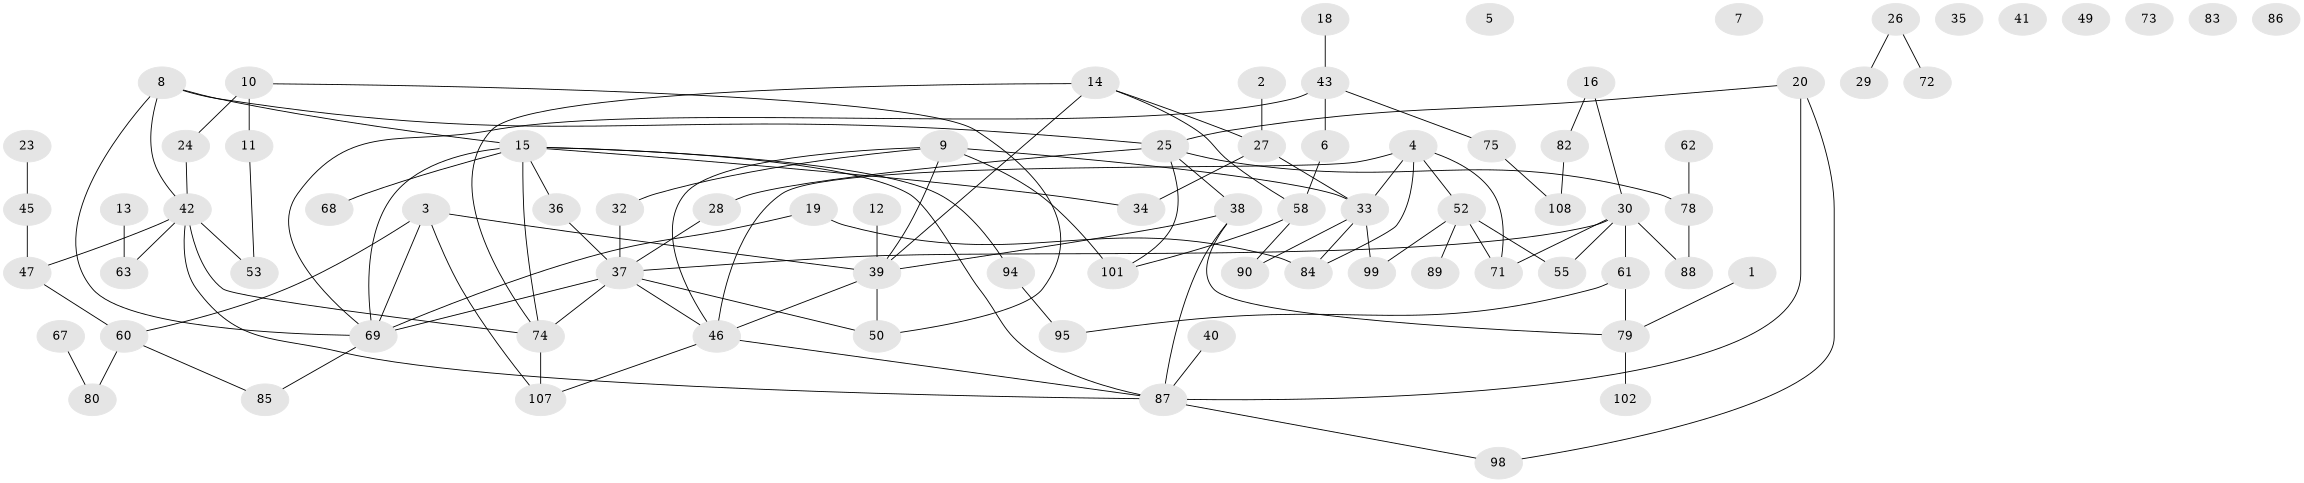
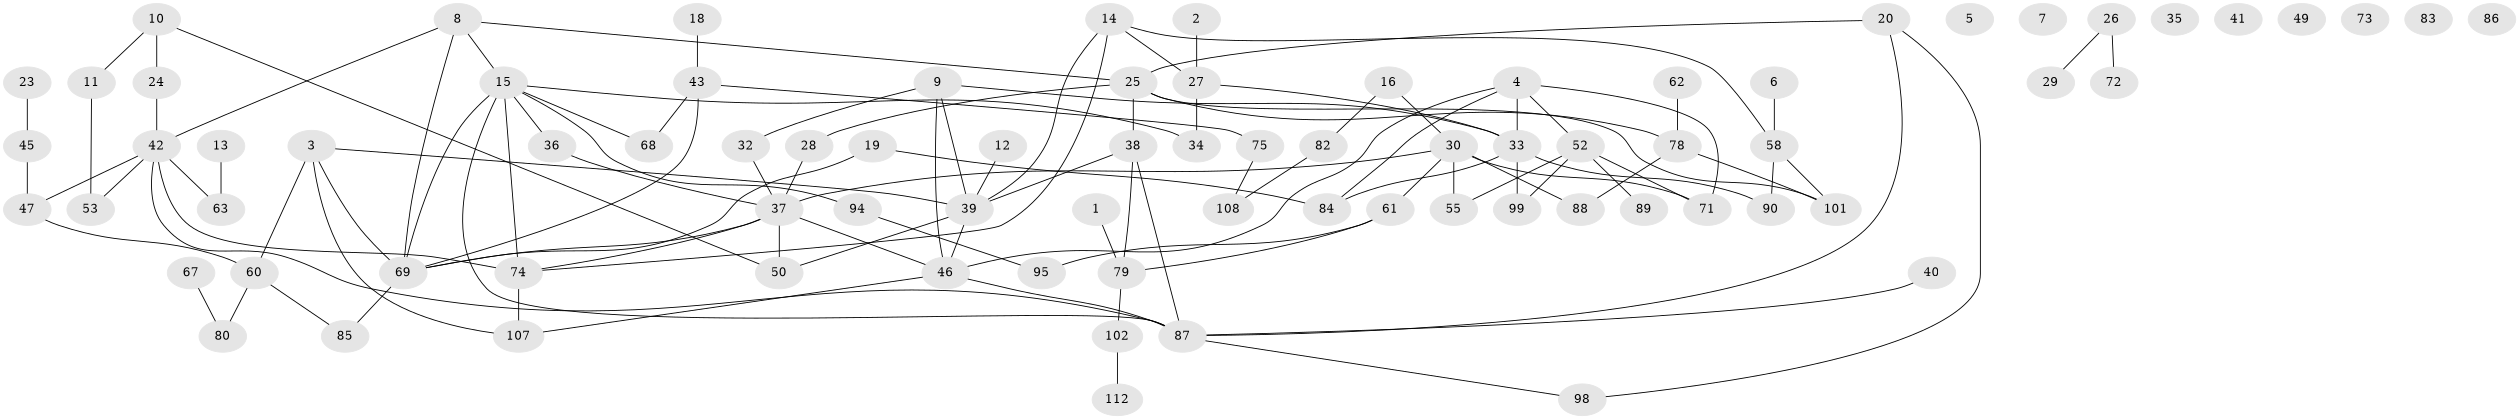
edge "43" -- "6": now "43" -- "68"
edge "9" -- "101": now "78" -- "101"
node "112": added
